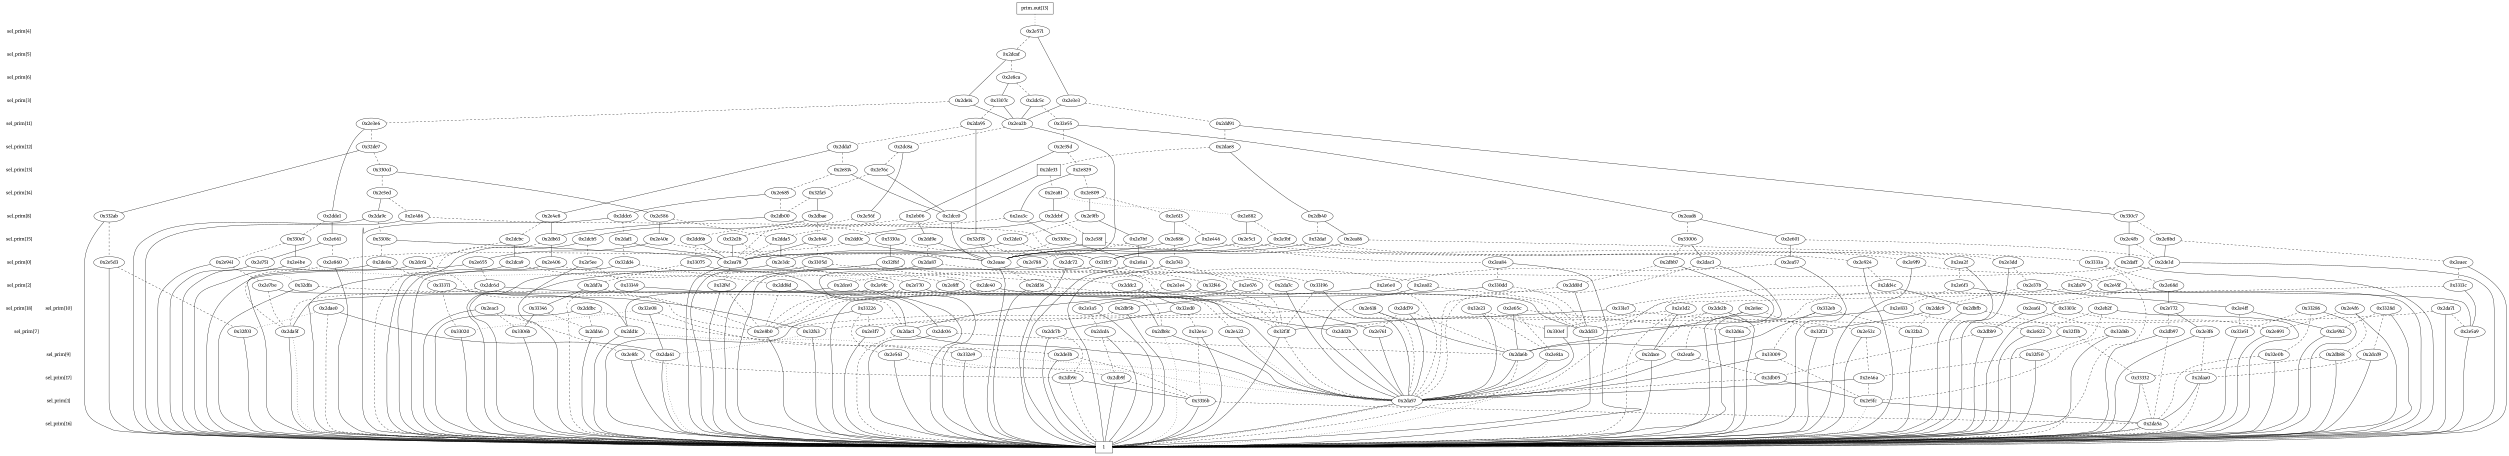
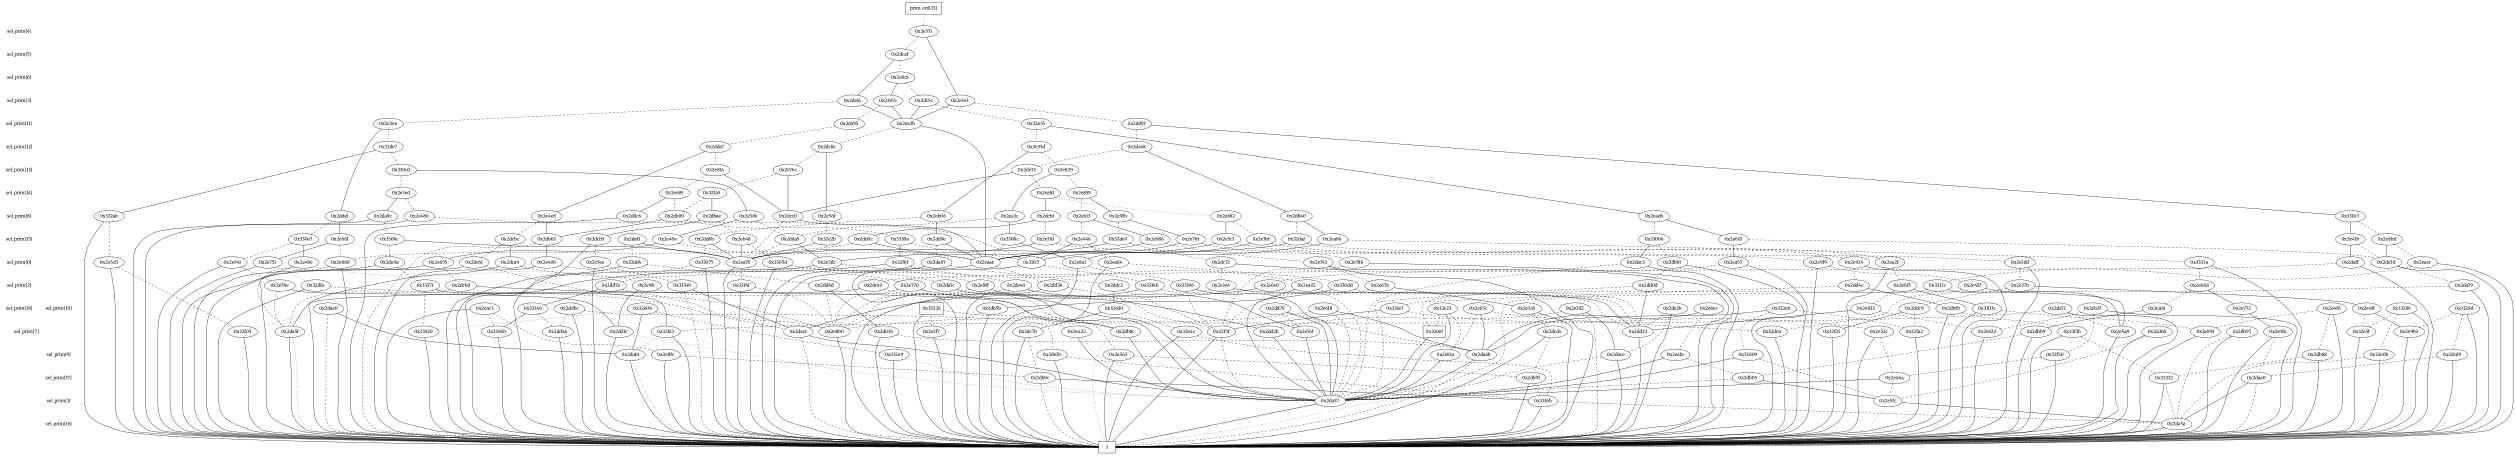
node "0x2de33": shape box -> ellipse
node "0x2e809": label "0x2e809" -> "0x2e859"
node "6x2ea3c": label "6x2ea3c" -> "0x2ea3c"
node "0x32d78": removed
node "0x2e38f": shape box -> ellipse
node "0x33226": shape ellipse -> box
edge "0x2e8ec" -- "0x32f21": style dashed -> dotted
node "1x2dd46": label "1x2dd46" -> "0x2dd46"
edge "0x3333a" -- "1": style dashed -> solid
